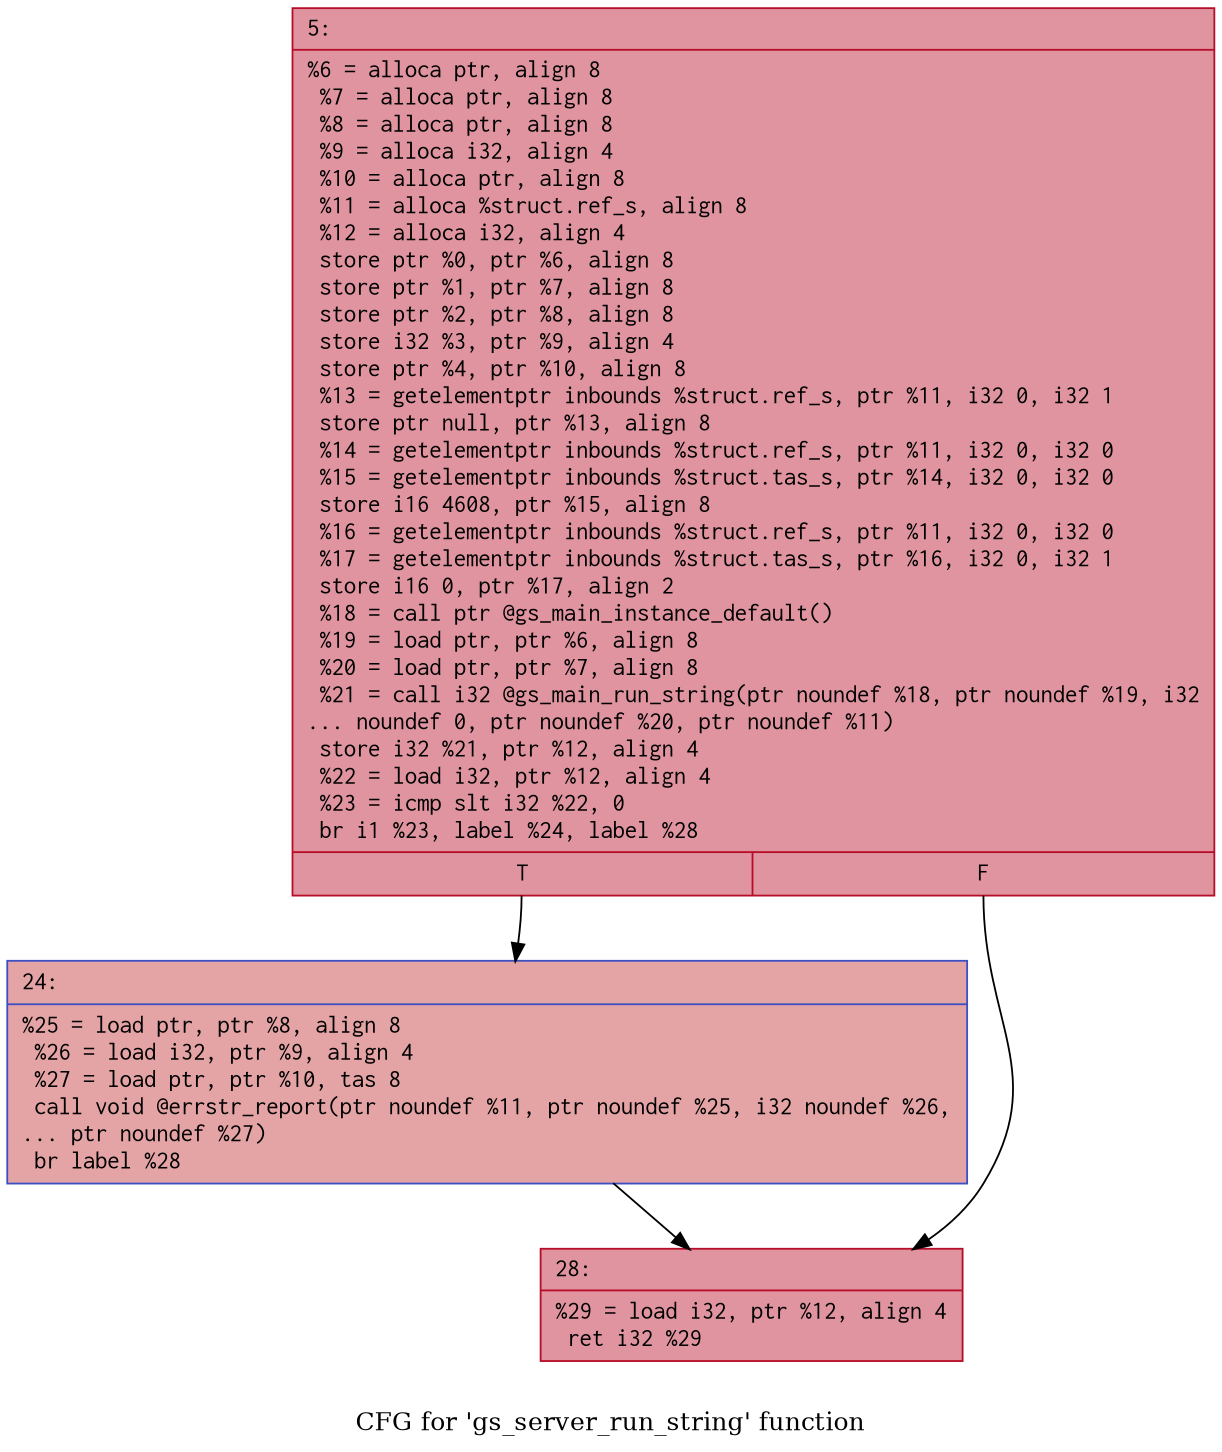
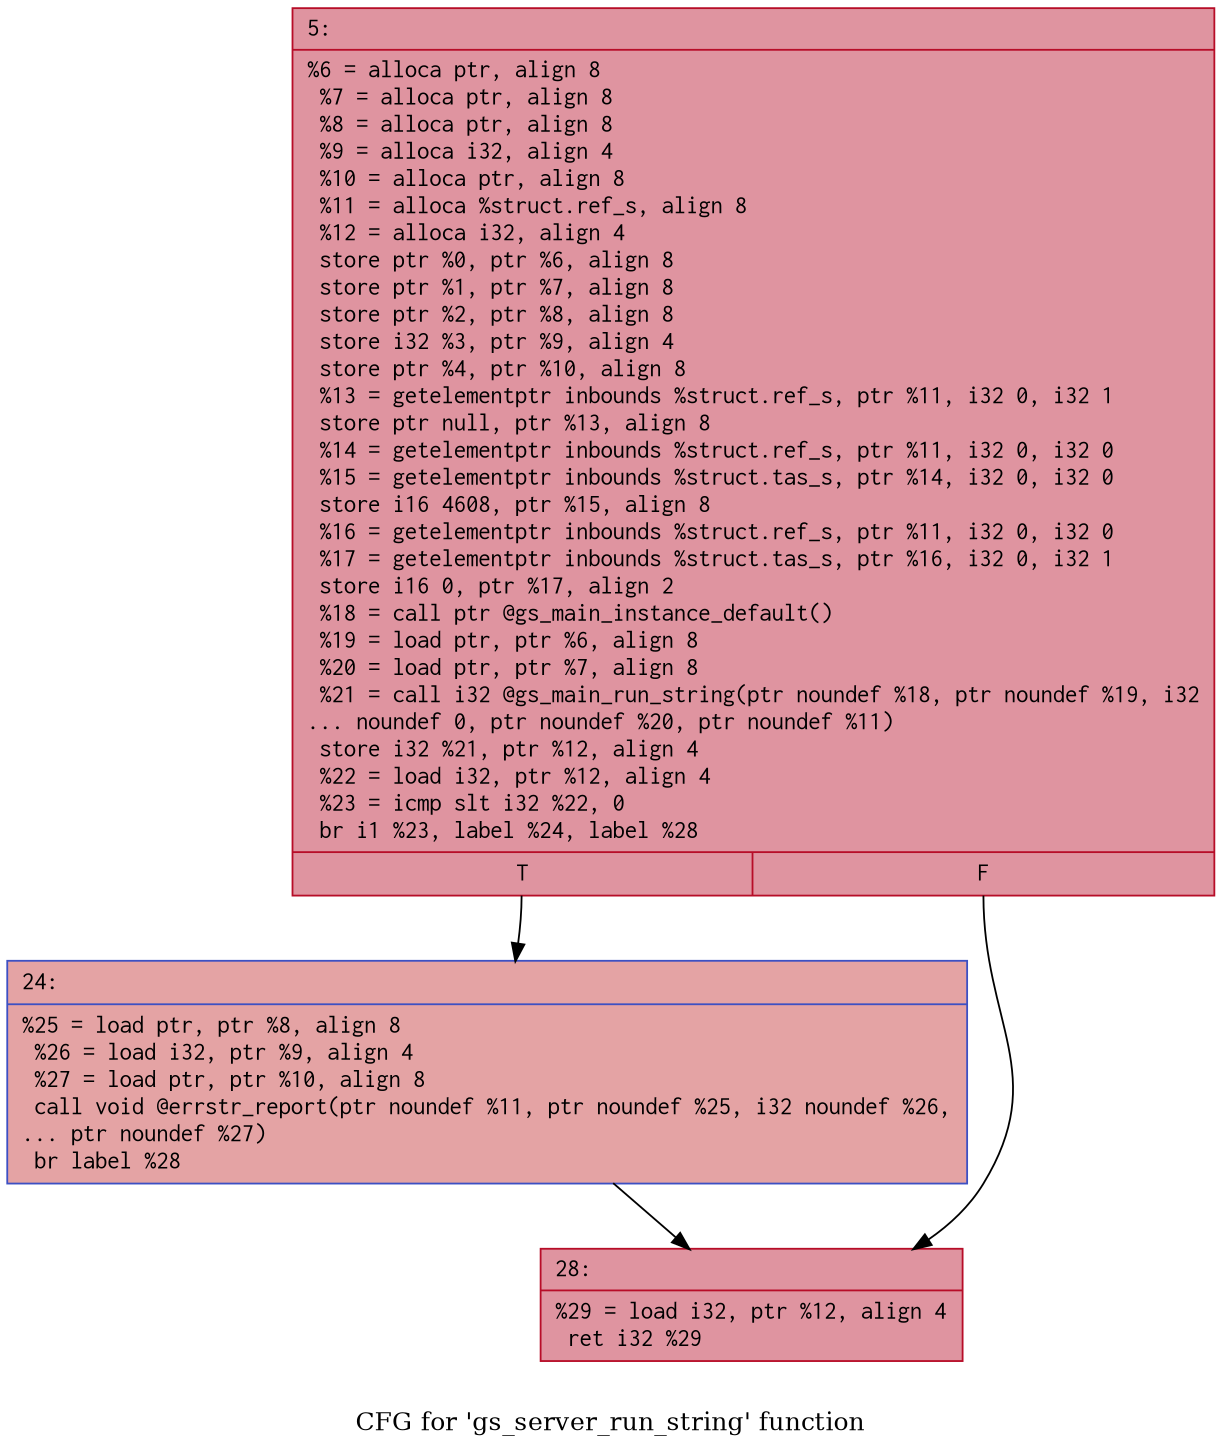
node "24:": text "%27 = load ptr, ptr %10, tas 8" -> "%27 = load ptr, ptr %10, align 8"
